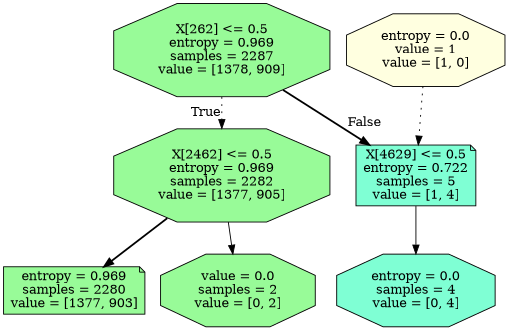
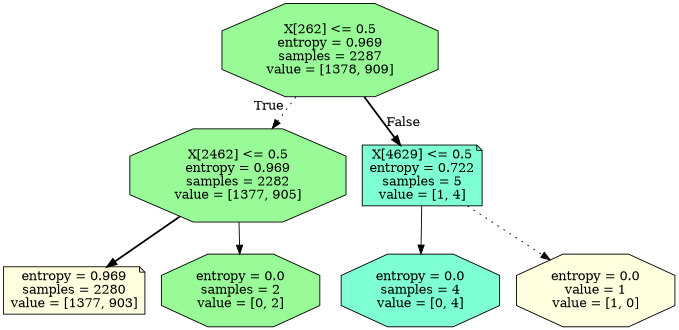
edge "entropy = 0.0 value = 1 value = [1, 0]" -> "X[4629] <= 0.5 entropy = 0.722 samples = 5 value = [1, 4]": reversed
node "entropy = 0.969 samples = 2280 value = [1377, 903]": fillcolor palegreen -> lightyellow
node "value = 0.0 samples = 2 value = [0, 2]": label "value = 0.0 samples = 2 value = [0, 2]" -> "entropy = 0.0 samples = 2 value = [0, 2]"
